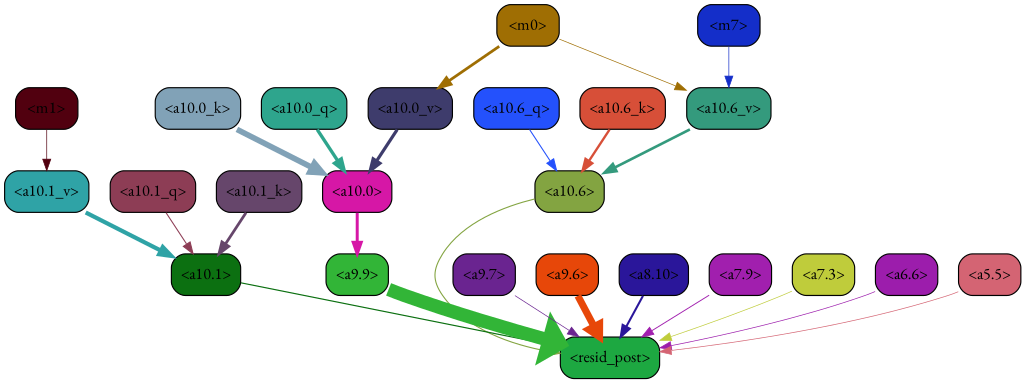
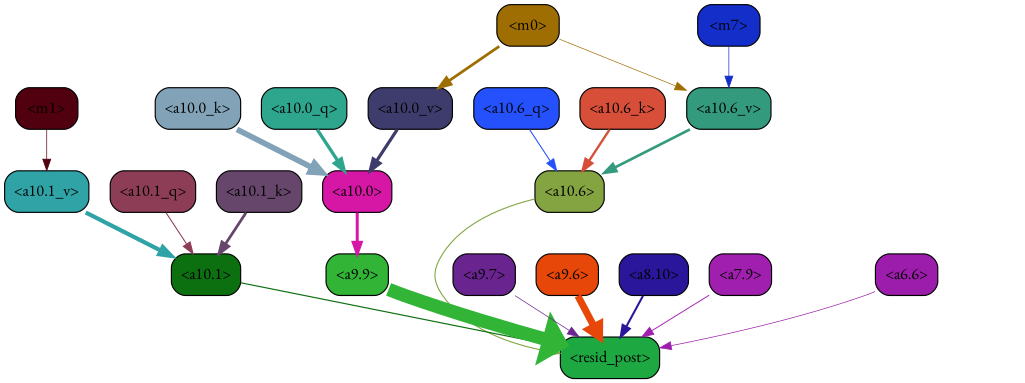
node "<a7.3>": removed
node "<a5.5>": removed
